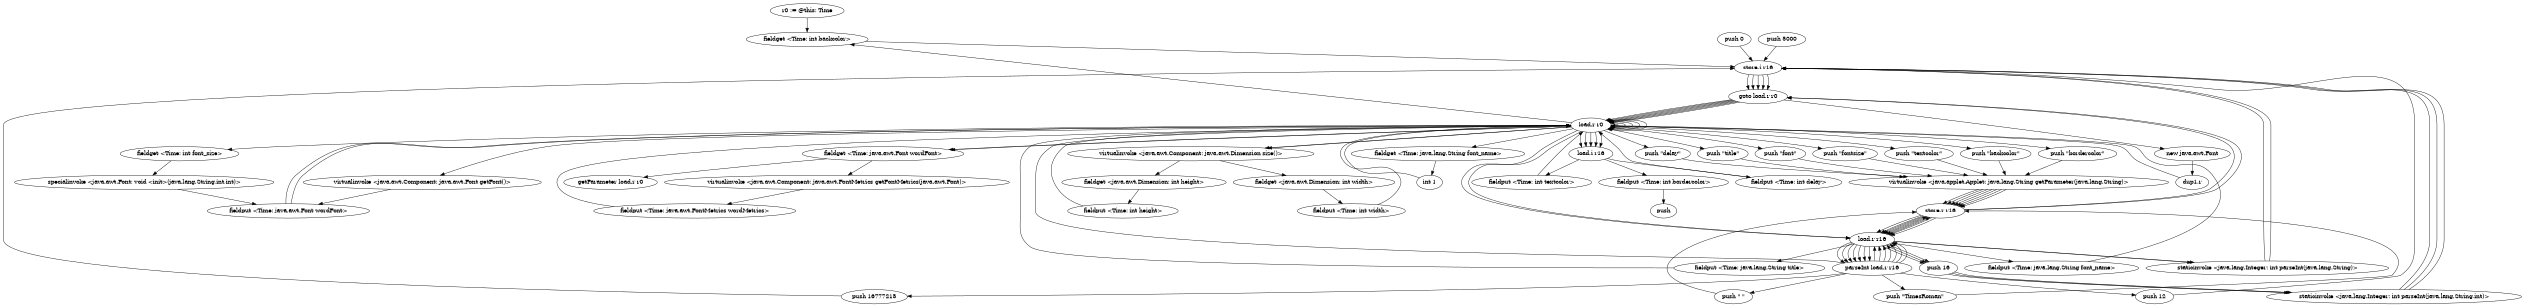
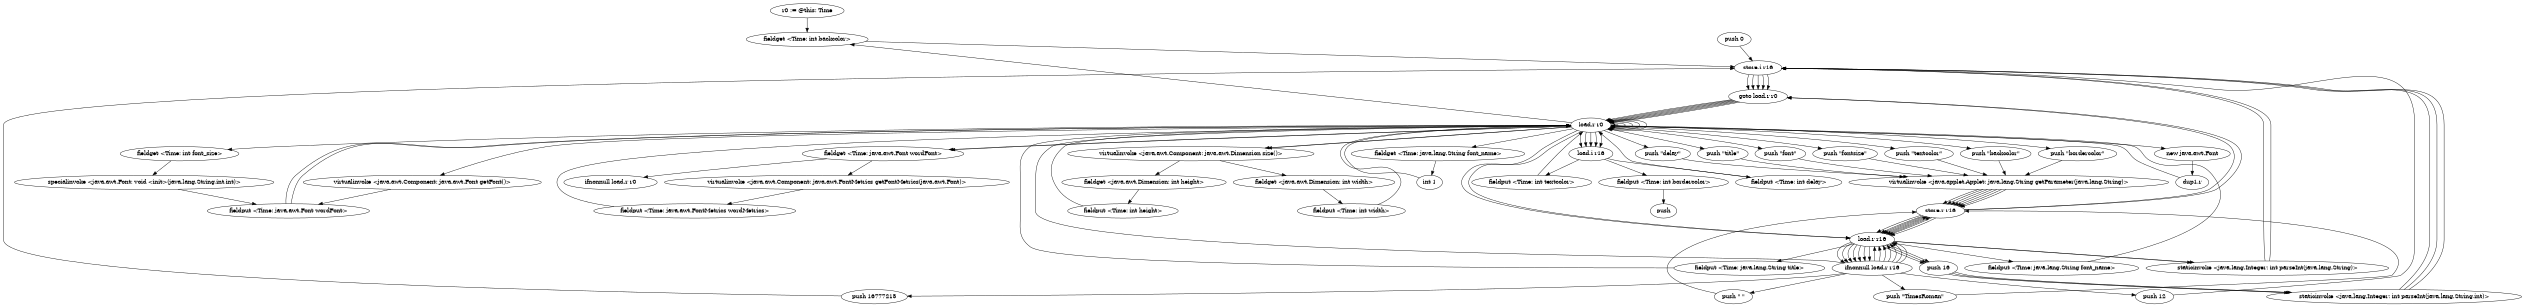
node "push 5000": removed
edge "goto load.r r0" -> "new java.awt.Font": now "load.r r0" -> "new java.awt.Font"
node "getParameter load.r r0": label "getParameter load.r r0" -> "ifnonnull load.r r0"
node "parseInt load.r r16": label "parseInt load.r r16" -> "ifnonnull load.r r16"
